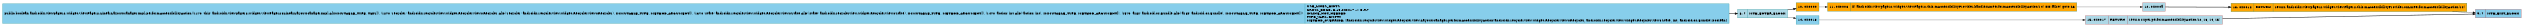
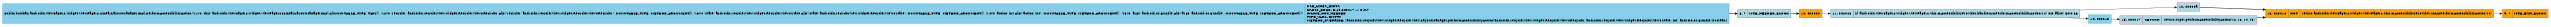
node "11: 0x0008": fillcolor orange -> lightblue
node "13: 0x0012": text "RETURN" -> "NOT"
node "8: ?": text "MTH_ENTER_BLOCK" -> "MTH_NEEDED_BLOCK"
node "9: ?": fillcolor skyblue -> orange
edge "15: 0x0017" -> "9: ?": now "15: 0x0017" -> "13: 0x0012"
edge "8: ?" -> "14: 0x0013": now "11: 0x0008" -> "14: 0x0013"
